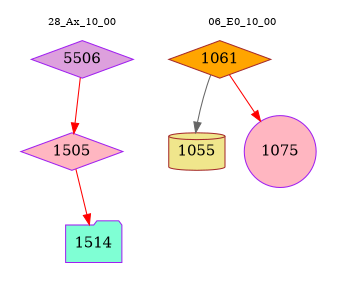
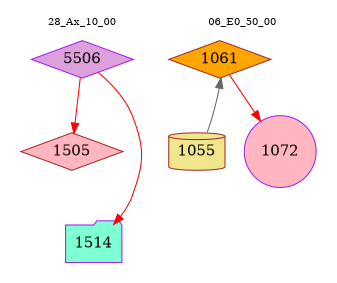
cluster "06_E0_10_00": label "06_E0_10_00" -> "06_E0_50_00"
edge "1061" -> "1055": reversed
node "1505": color purple -> brown
node "1075": label "1075" -> "1072"
edge "1505" -> "1514": now "5506" -> "1514"
